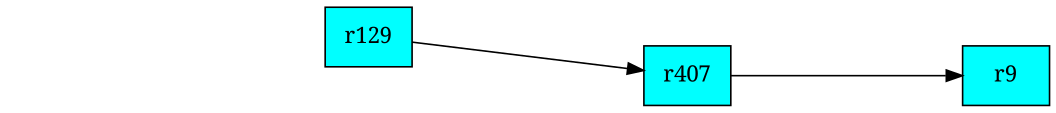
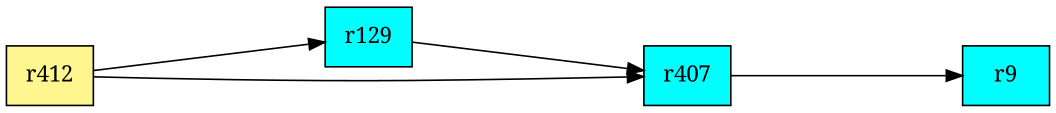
node "r412": added
